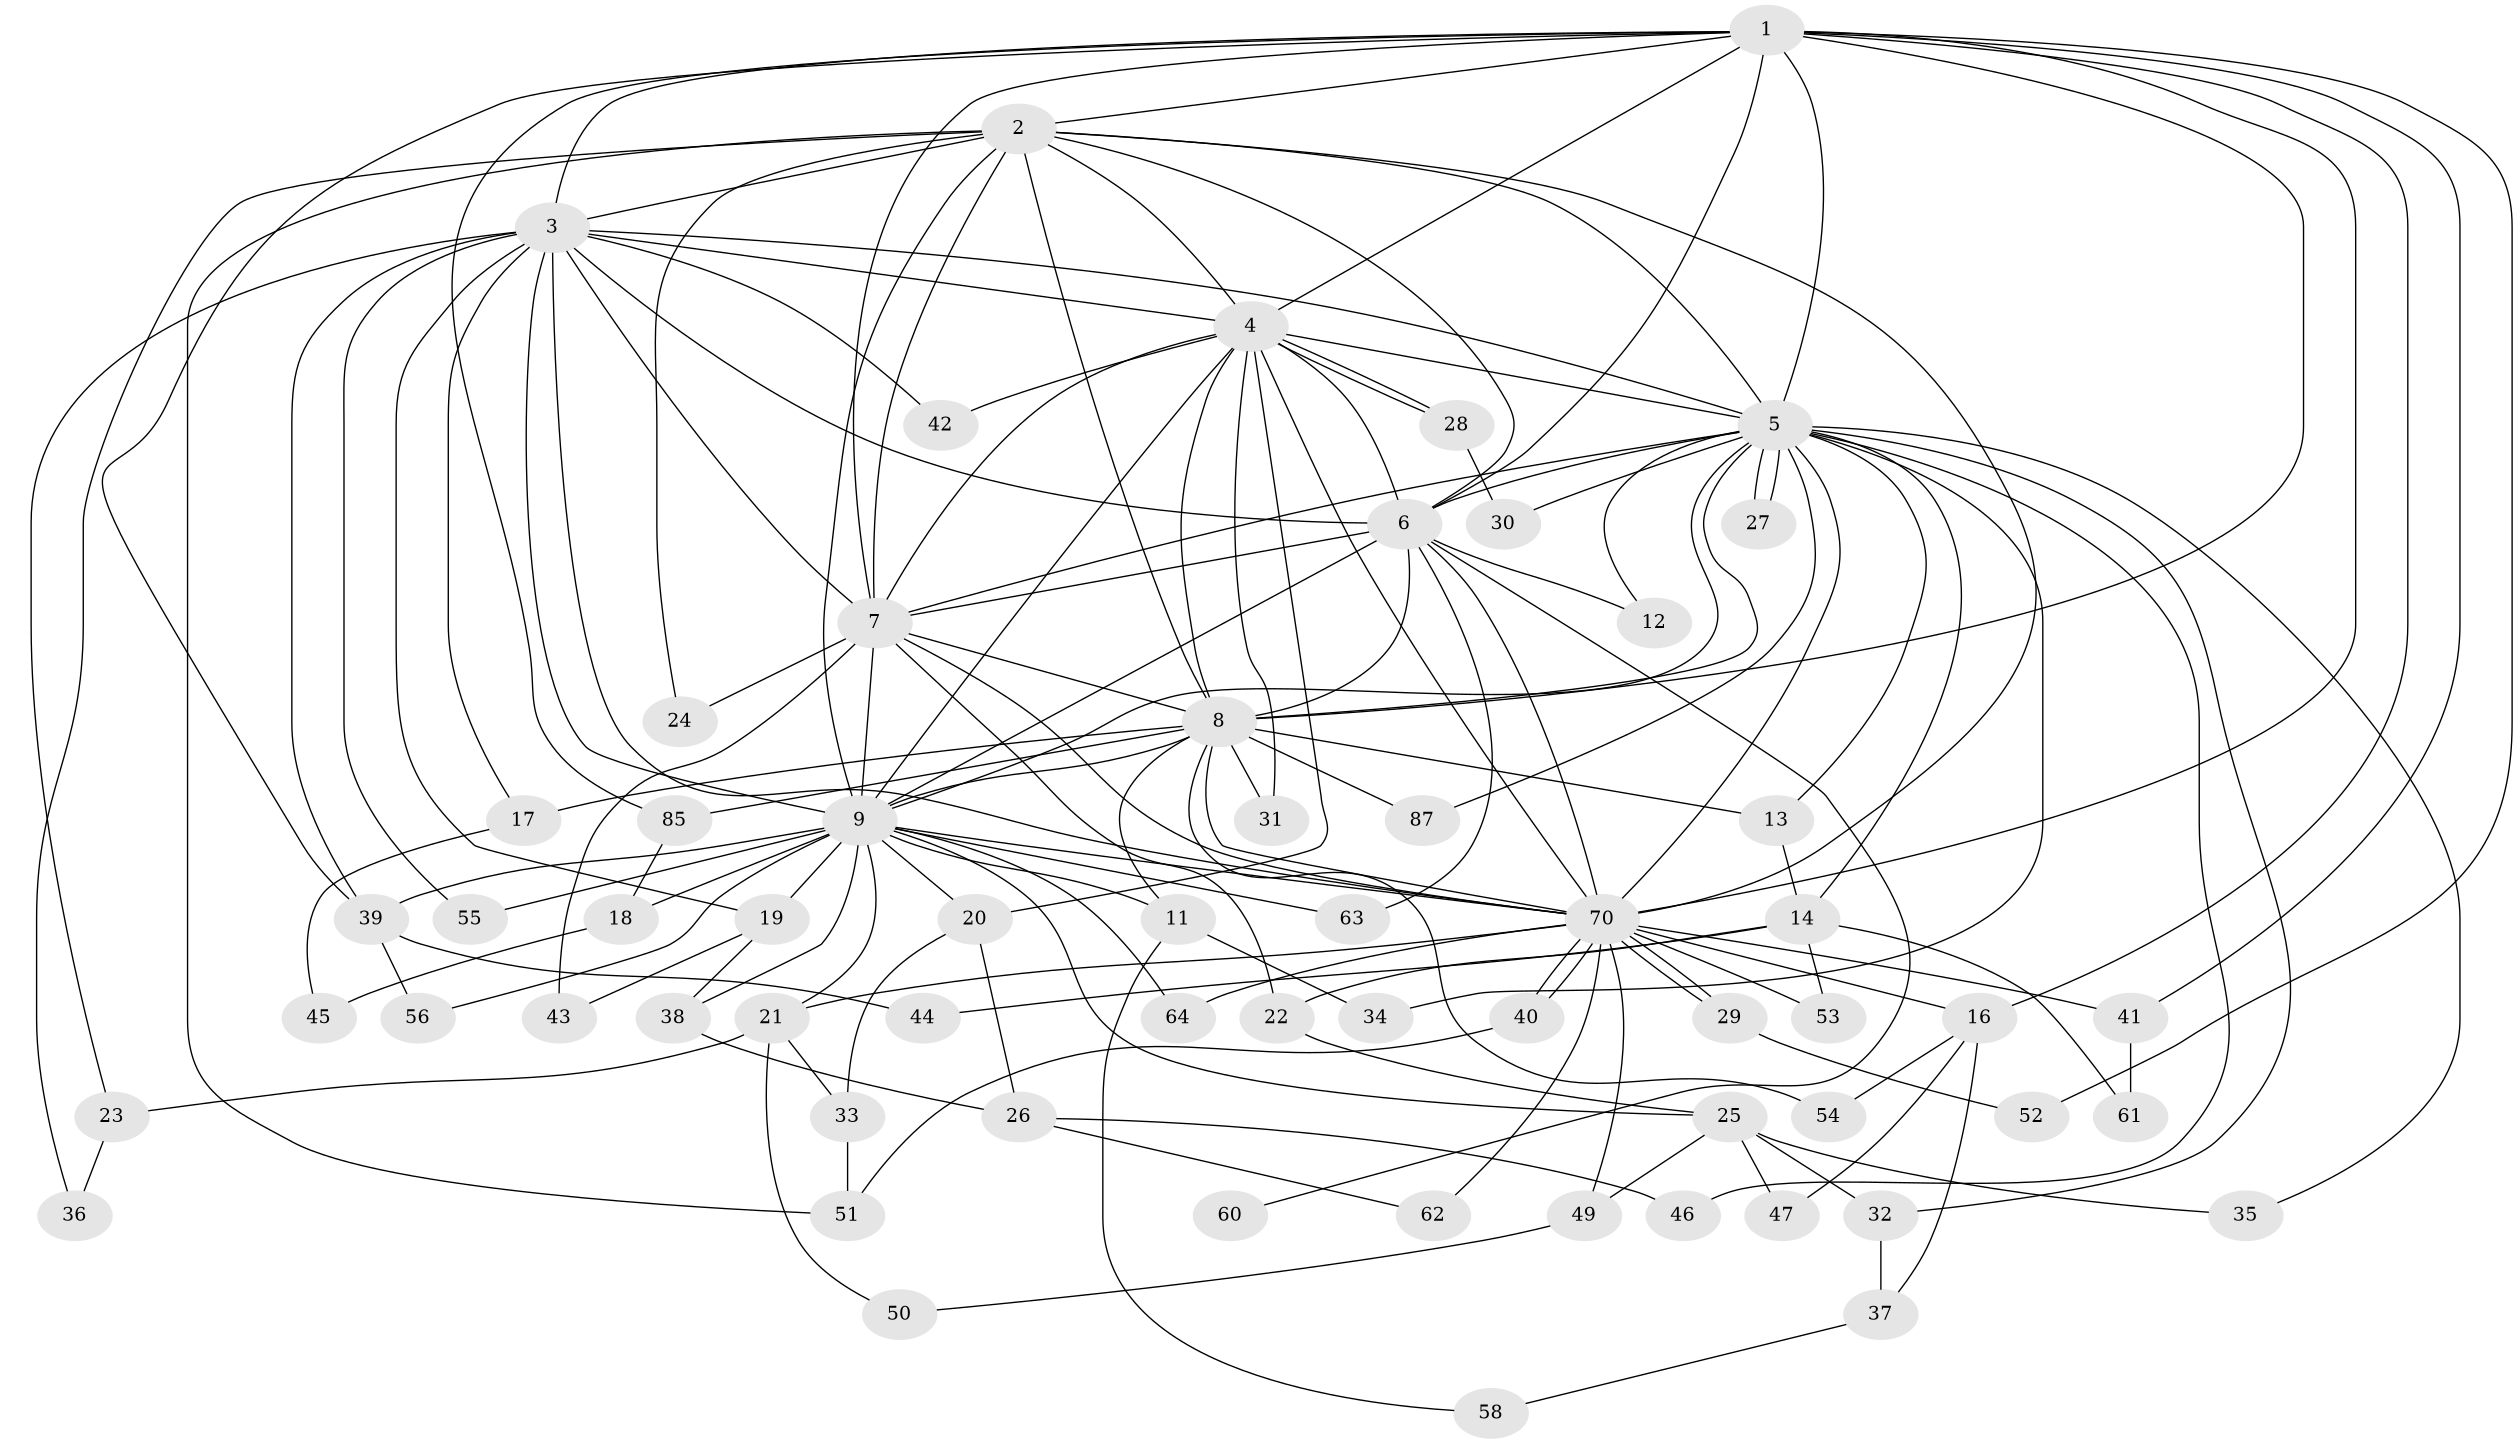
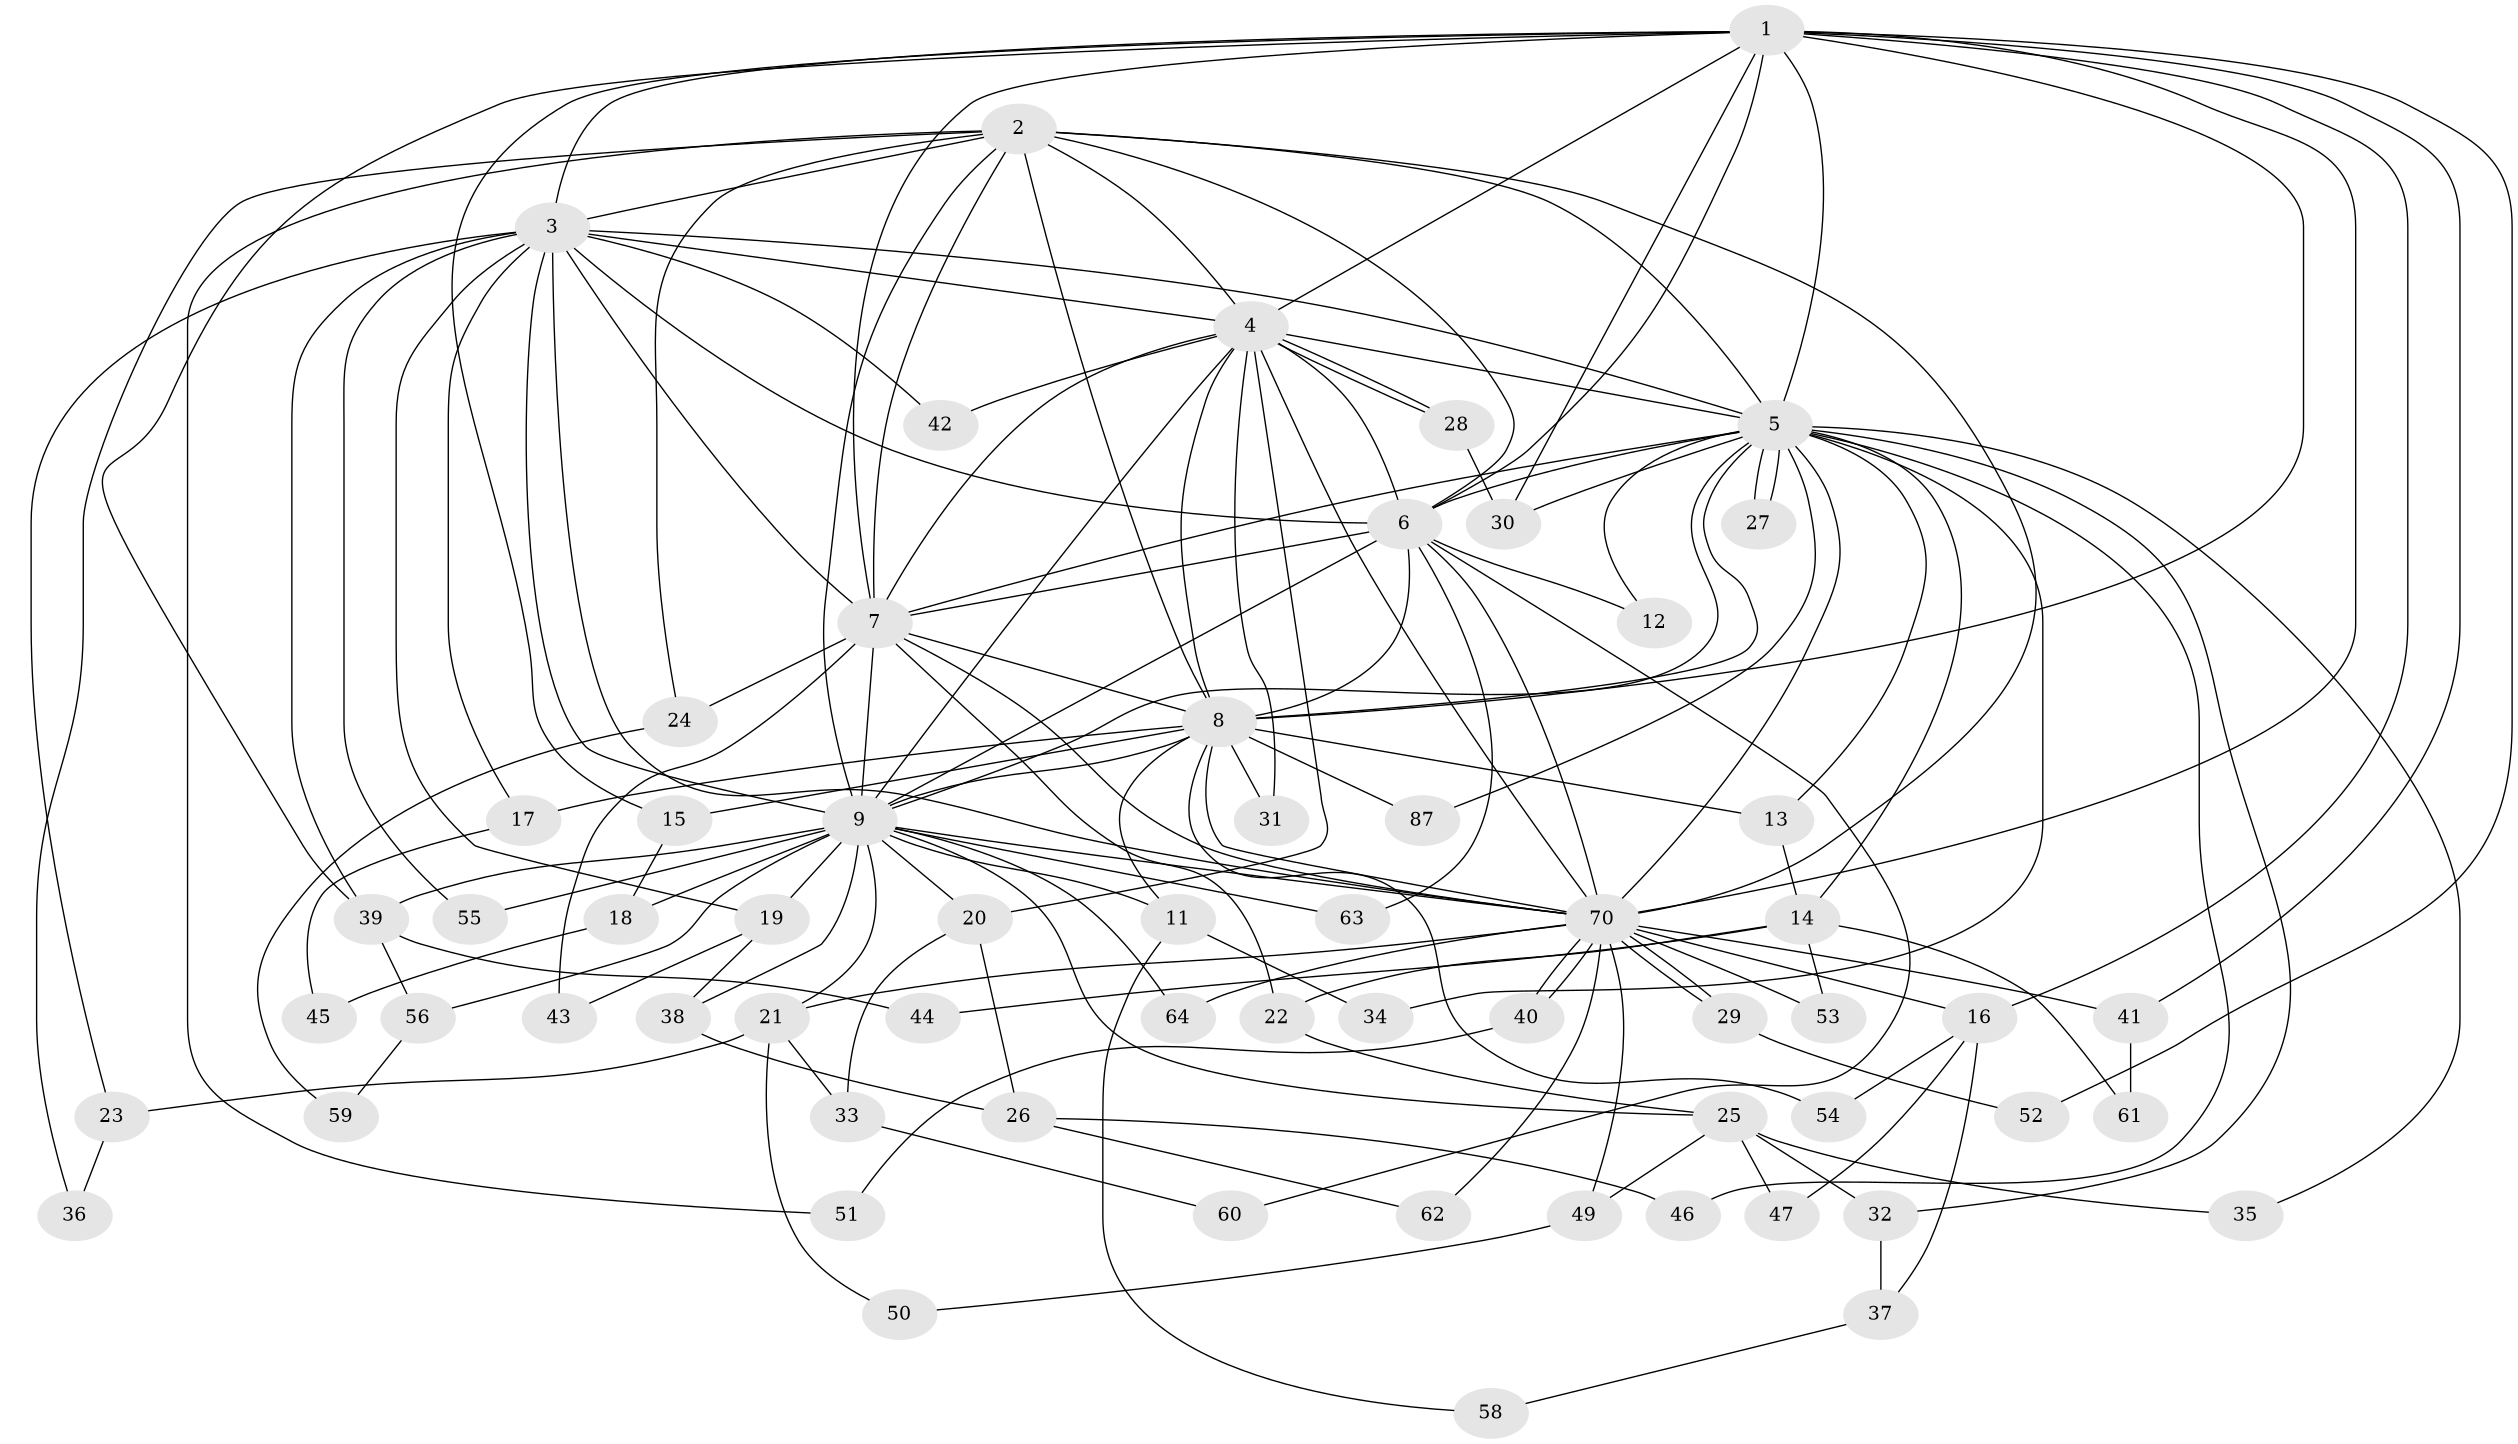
edge "1" -- "2": now "1" -- "30"
node "85": label "85" -> "15"
node "59": added
edge "33" -- "51": now "33" -- "60"
